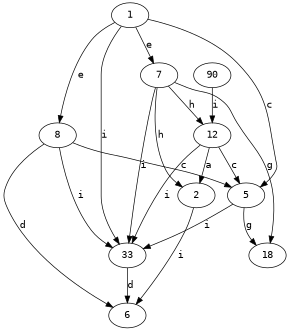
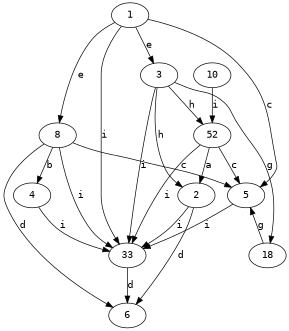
node "7": label "7" -> "3"
node "90": label "90" -> "10"
node "12": label "12" -> "52"
node "4": added
edge "5" -> "18": reversed
edge "2" -> "33": added, label "i"
edge "2" -> "6": label "i" -> "d"
